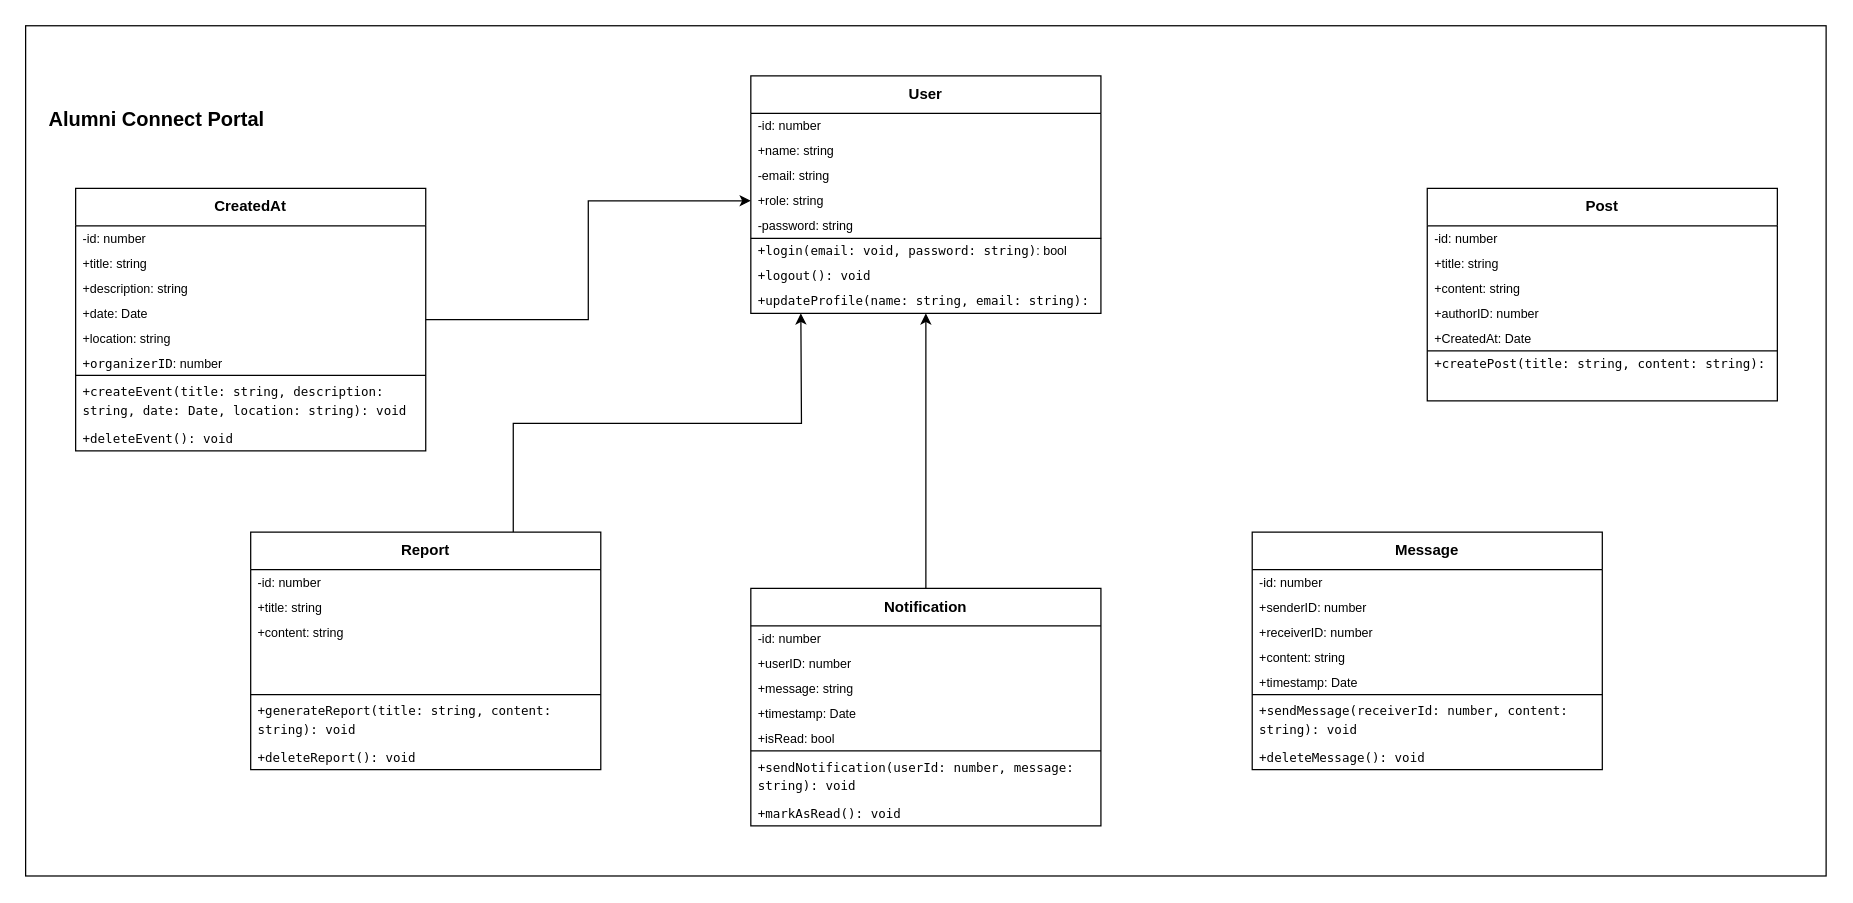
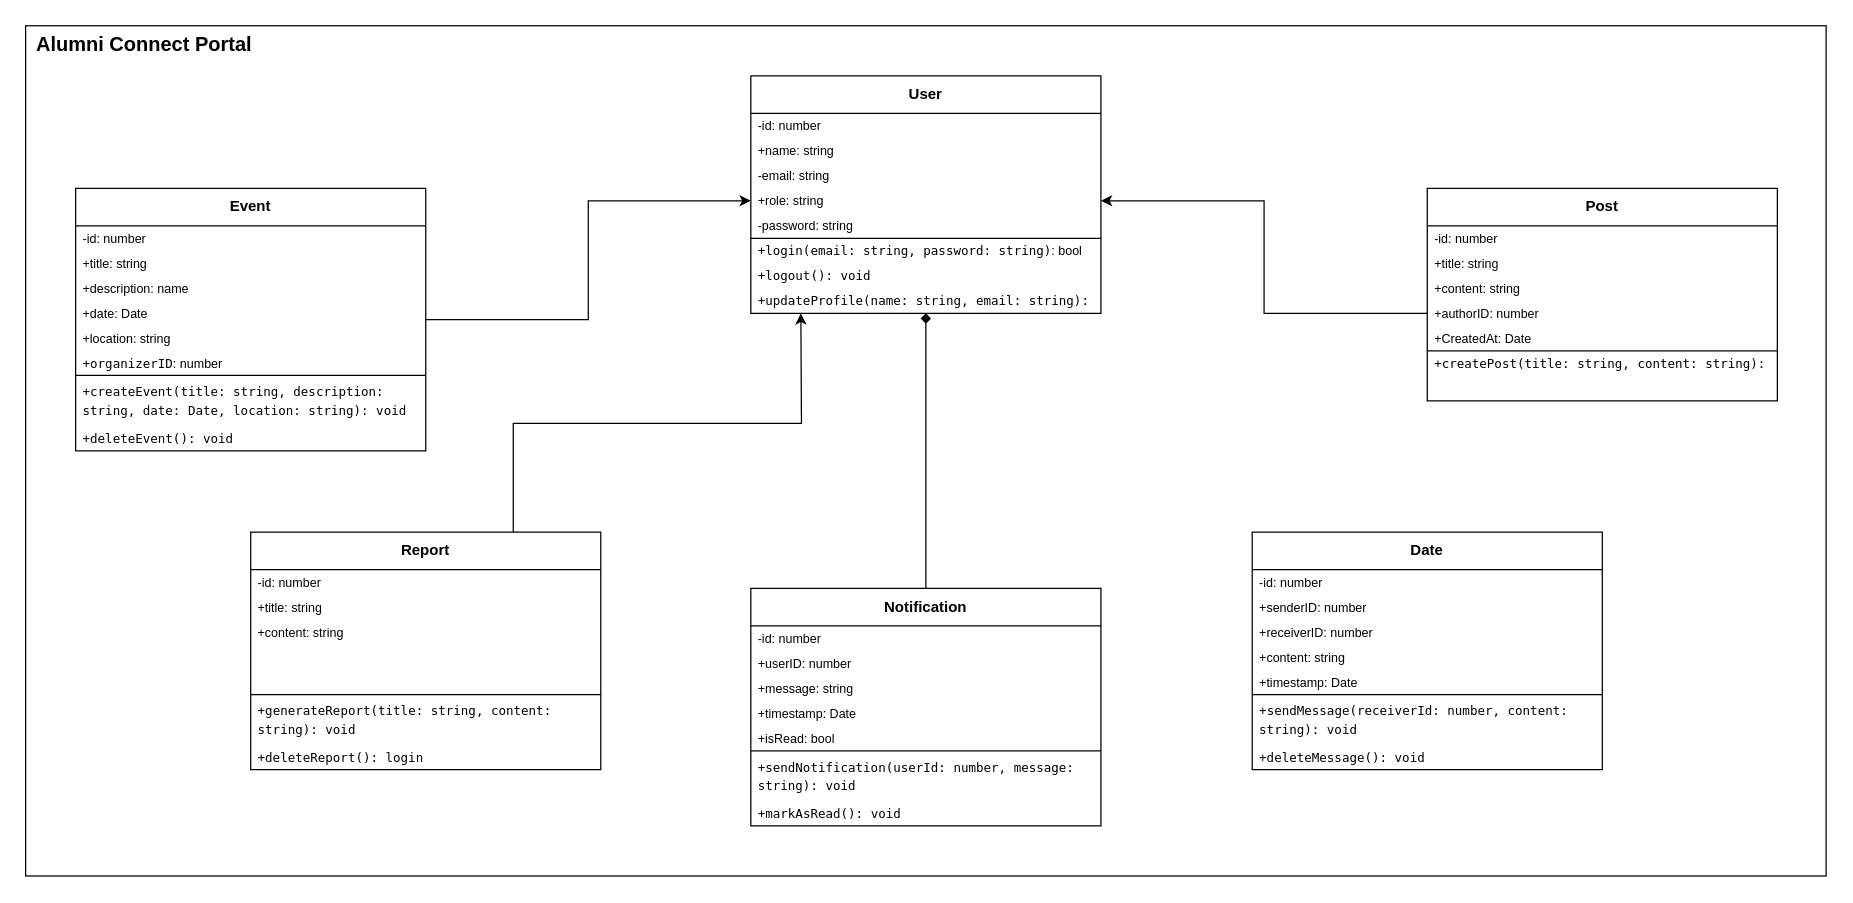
node "Alumni Connect Portal": moved (157, 119) -> (144, 44)
node "CreatedAt": label "CreatedAt" -> "Event"
node "+login(email: void, password: string): bool": label "+login(email: void, password: string): bool" -> "+login(email: string, password: string): bool"
edge "+authorID: number" -> "+role: string": added
node "+description: string": label "+description: string" -> "+description: name"
edge "Notification" -> "+updateProfile(name: string, email: string): void": arrowhead classic -> diamond
node "Message": label "Message" -> "Date"
node "+deleteReport(): void": label "+deleteReport(): void" -> "+deleteReport(): login"
